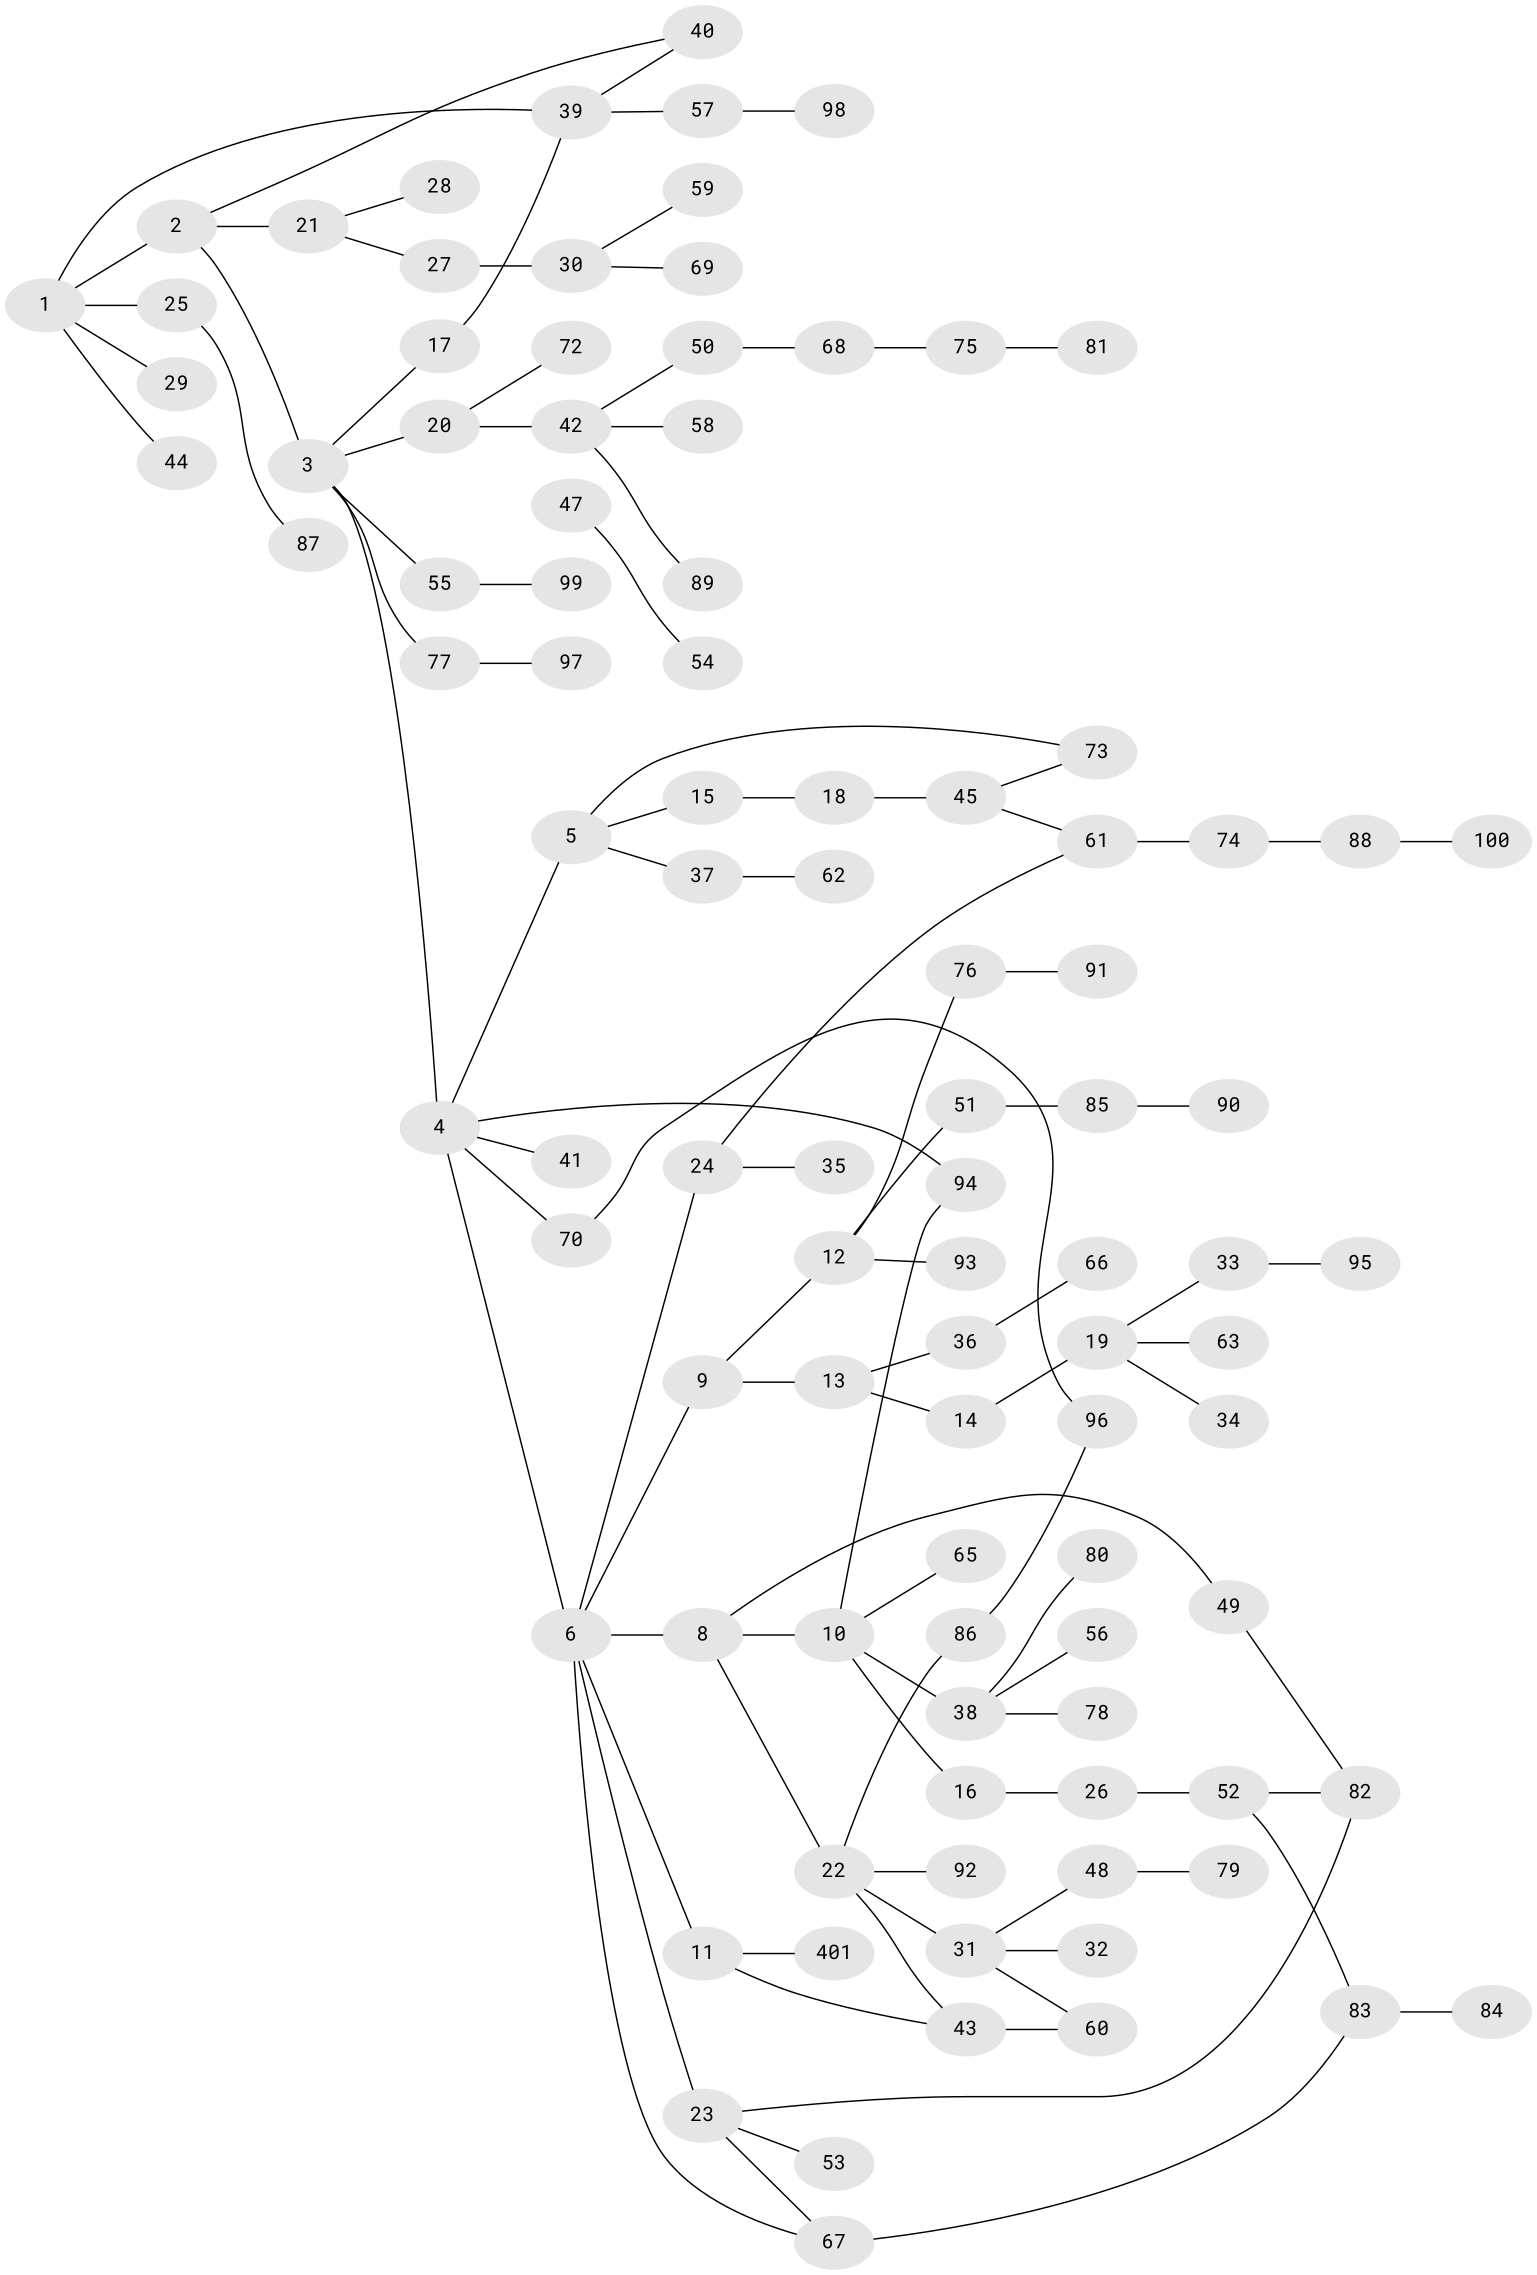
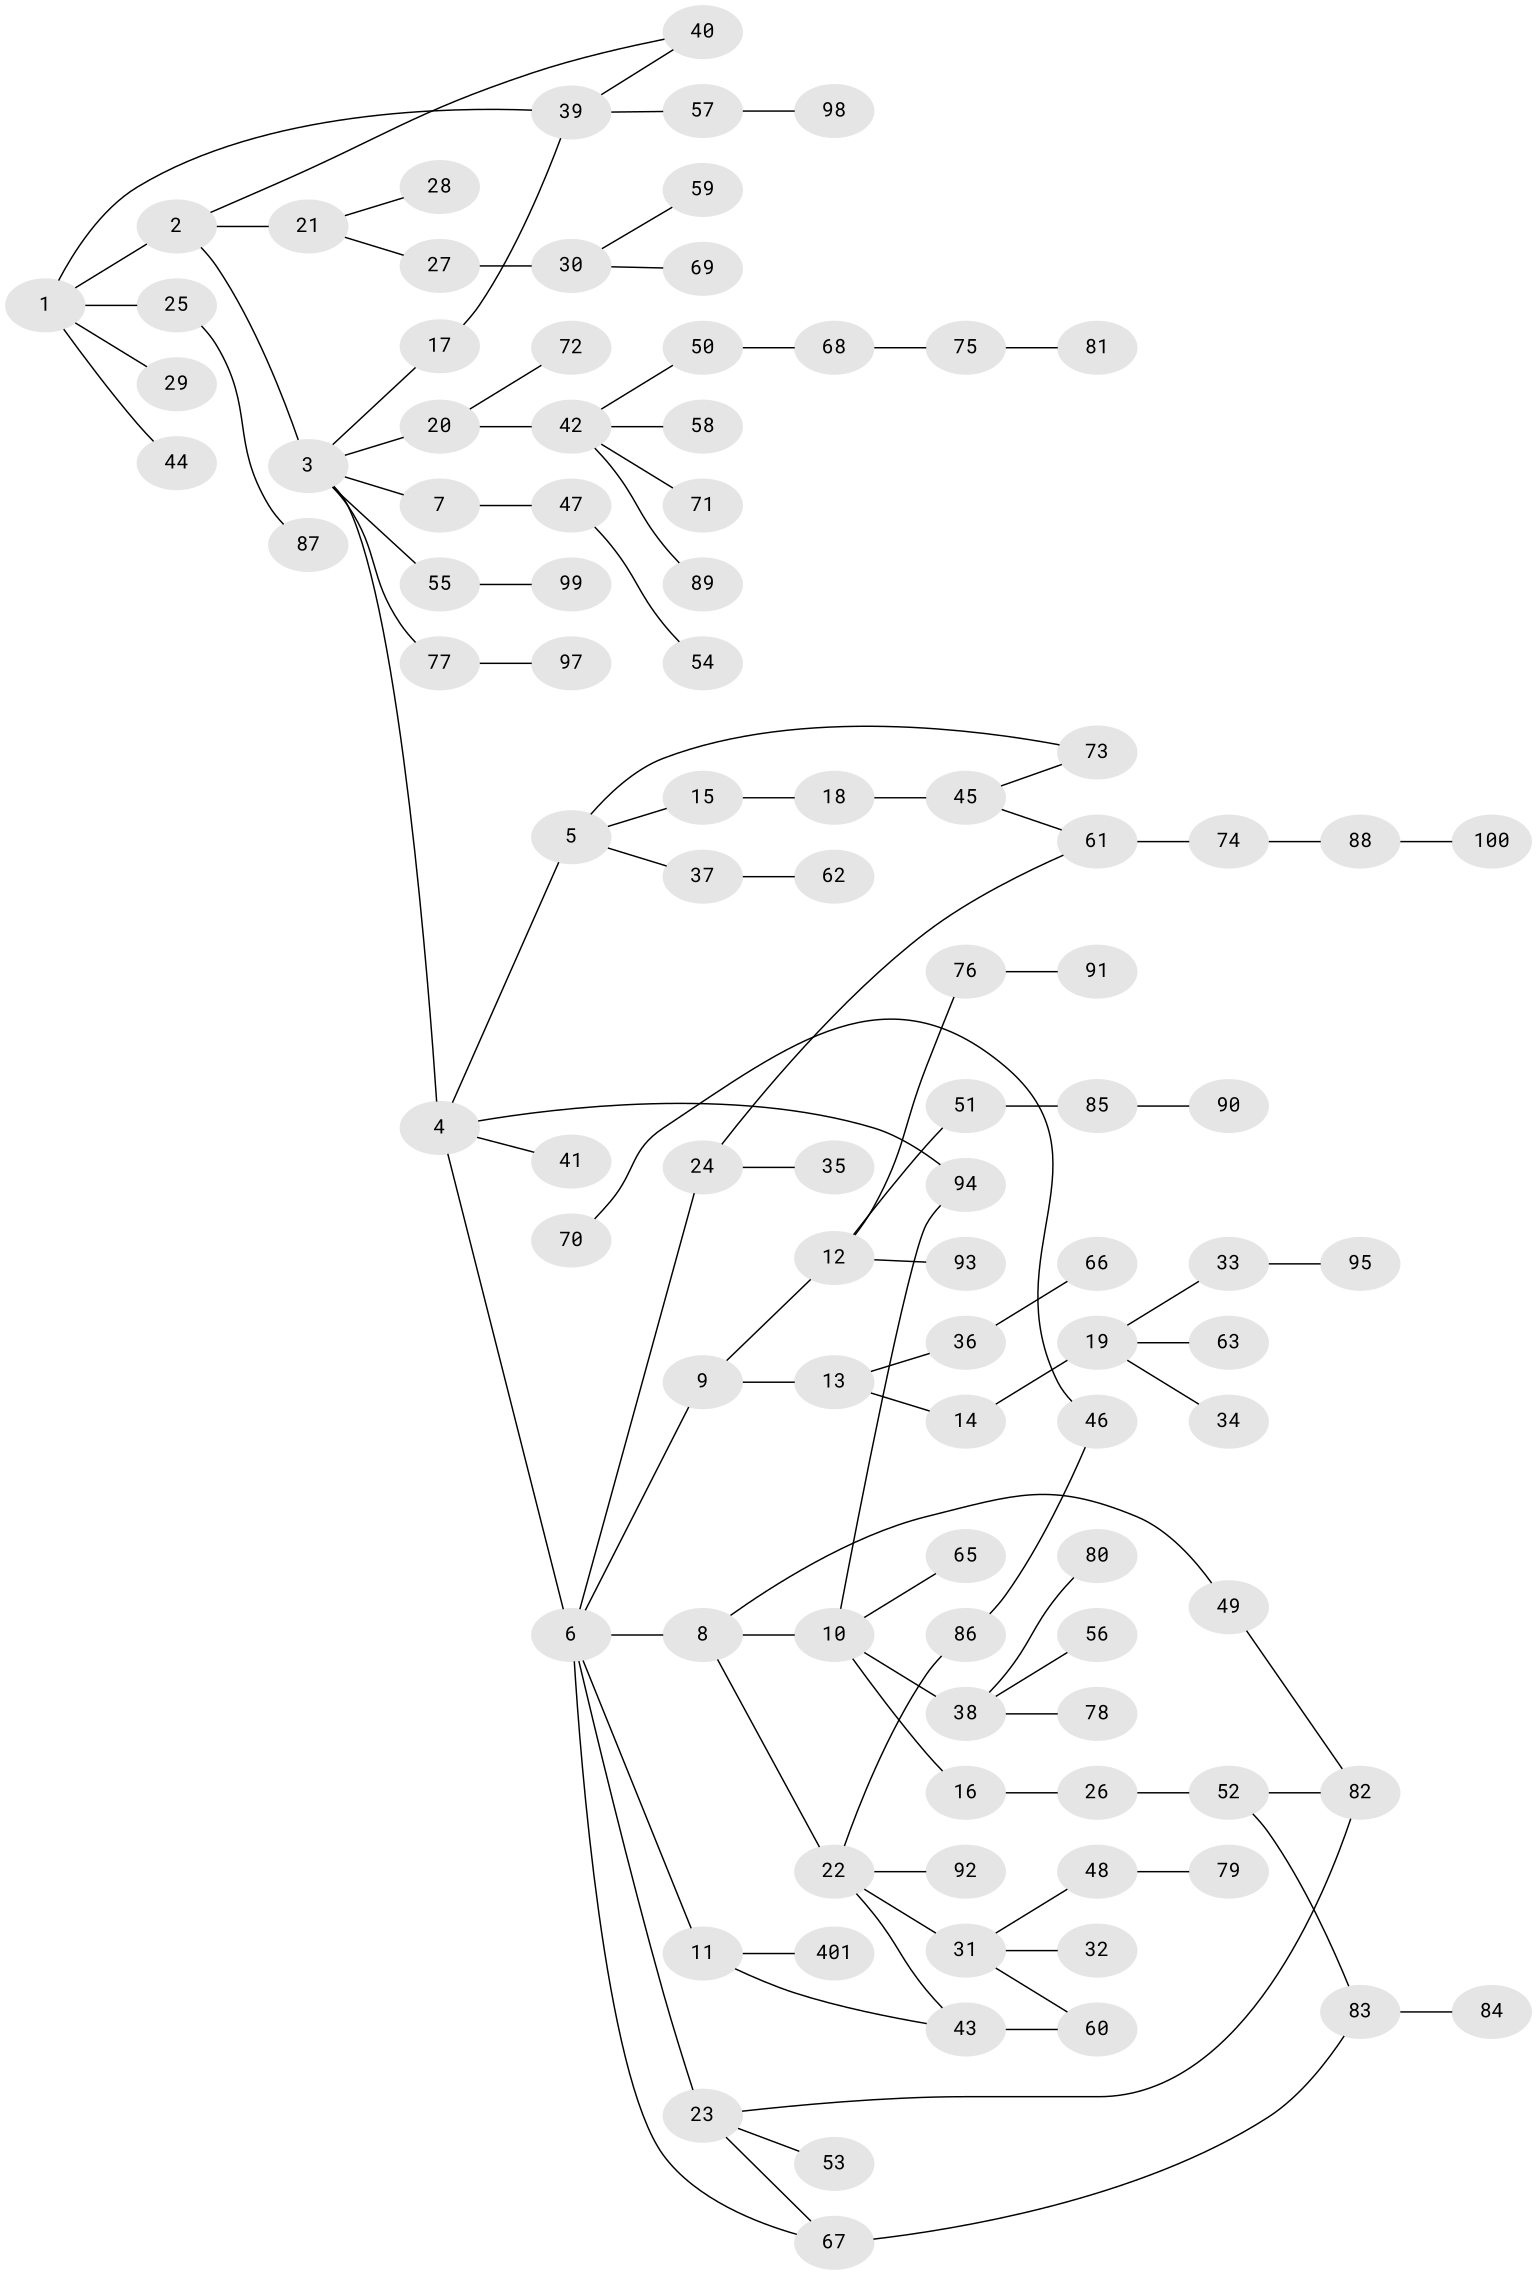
node "7": added
node "71": added
edge "4" -- "70": removed
node "96": label "96" -> "46"
